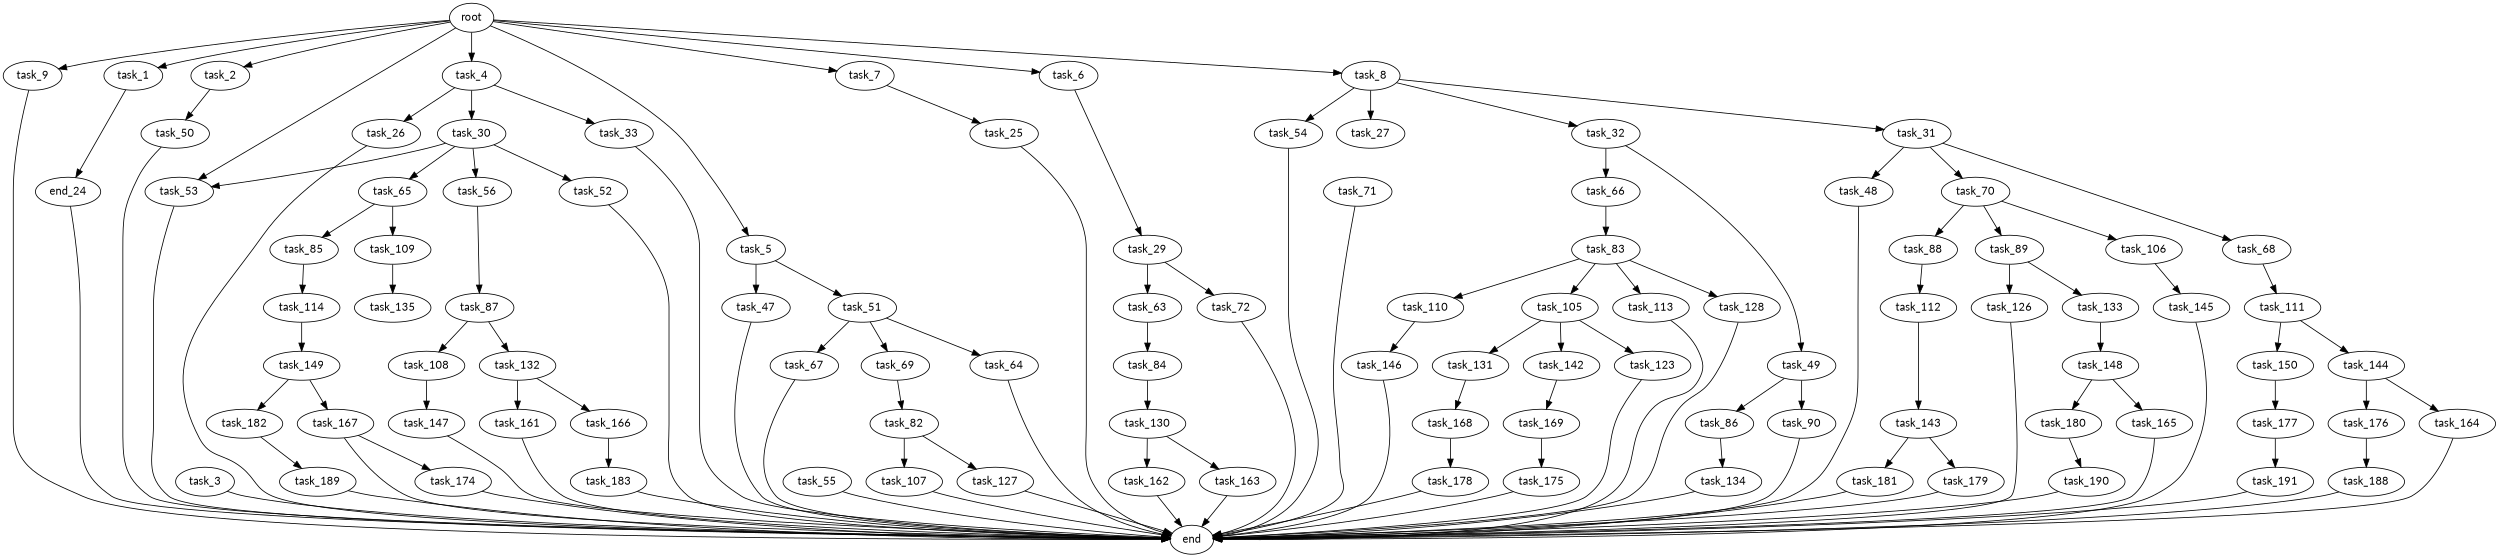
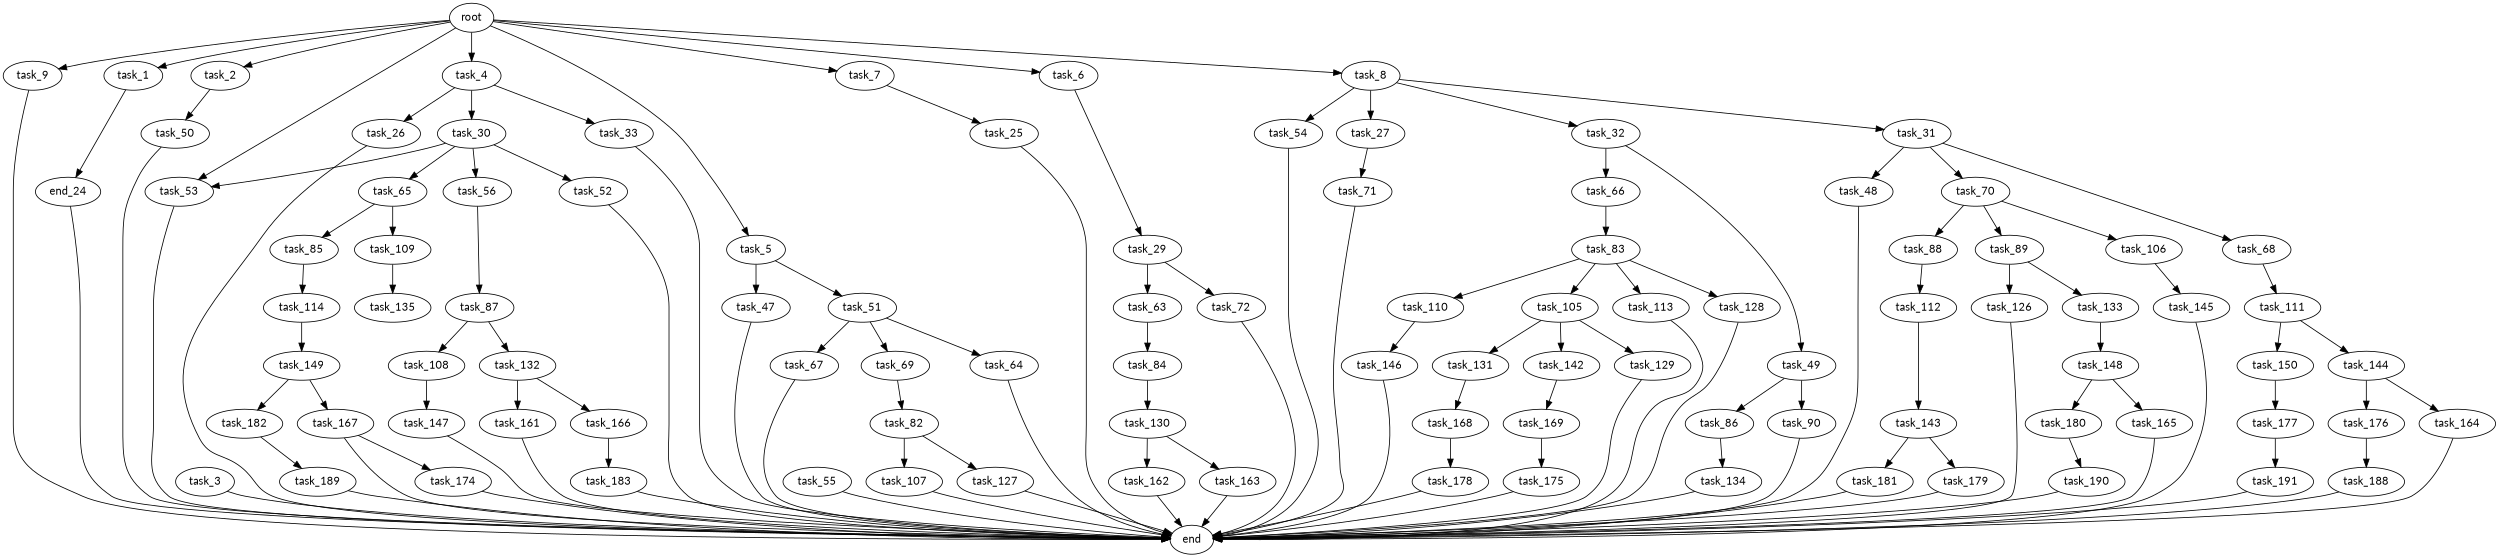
edge "task_27" -> "task_71": added
node "task_123": label "task_123" -> "task_129"
